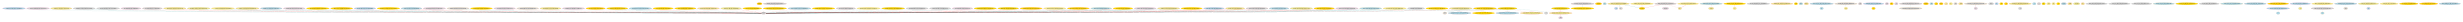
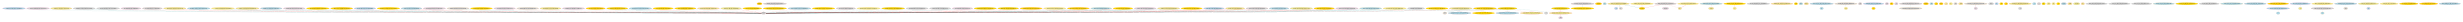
node "df0ad995_742f_4512_82a1_0acb8e5a4140": fillcolor khaki -> lightblue
